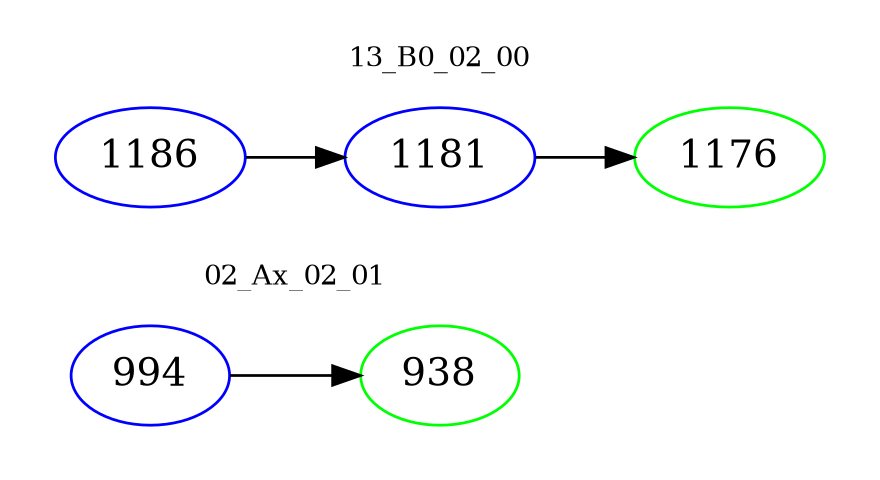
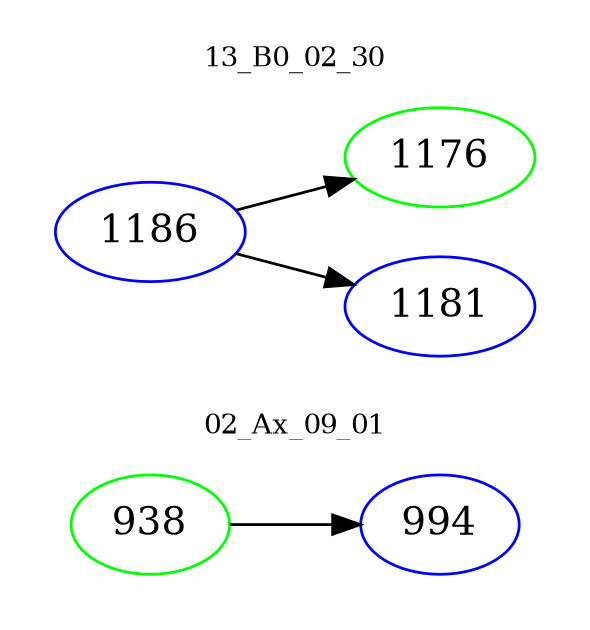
cluster "13_B0_02_00": label "13_B0_02_00" -> "13_B0_02_30"
edge "1181" -> "1176": now "1186" -> "1176"
cluster "02_Ax_02_01": label "02_Ax_02_01" -> "02_Ax_09_01"
edge "994" -> "938": reversed
